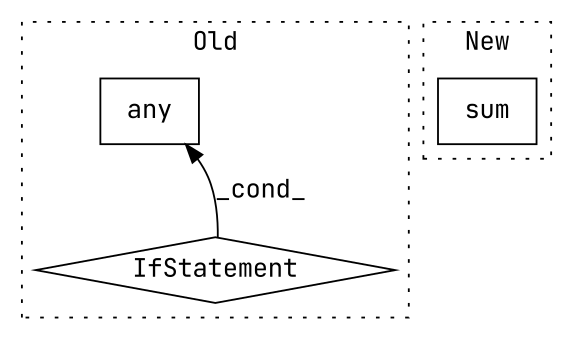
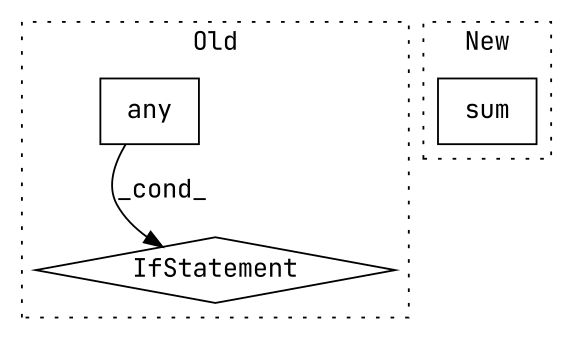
edge "IfStatement" -> "any": reversed
